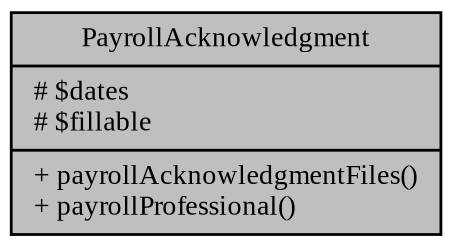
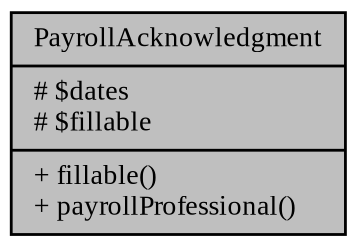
node "PayrollAcknowledgment": text "+ payrollAcknowledgmentFiles()" -> "+ fillable()"
